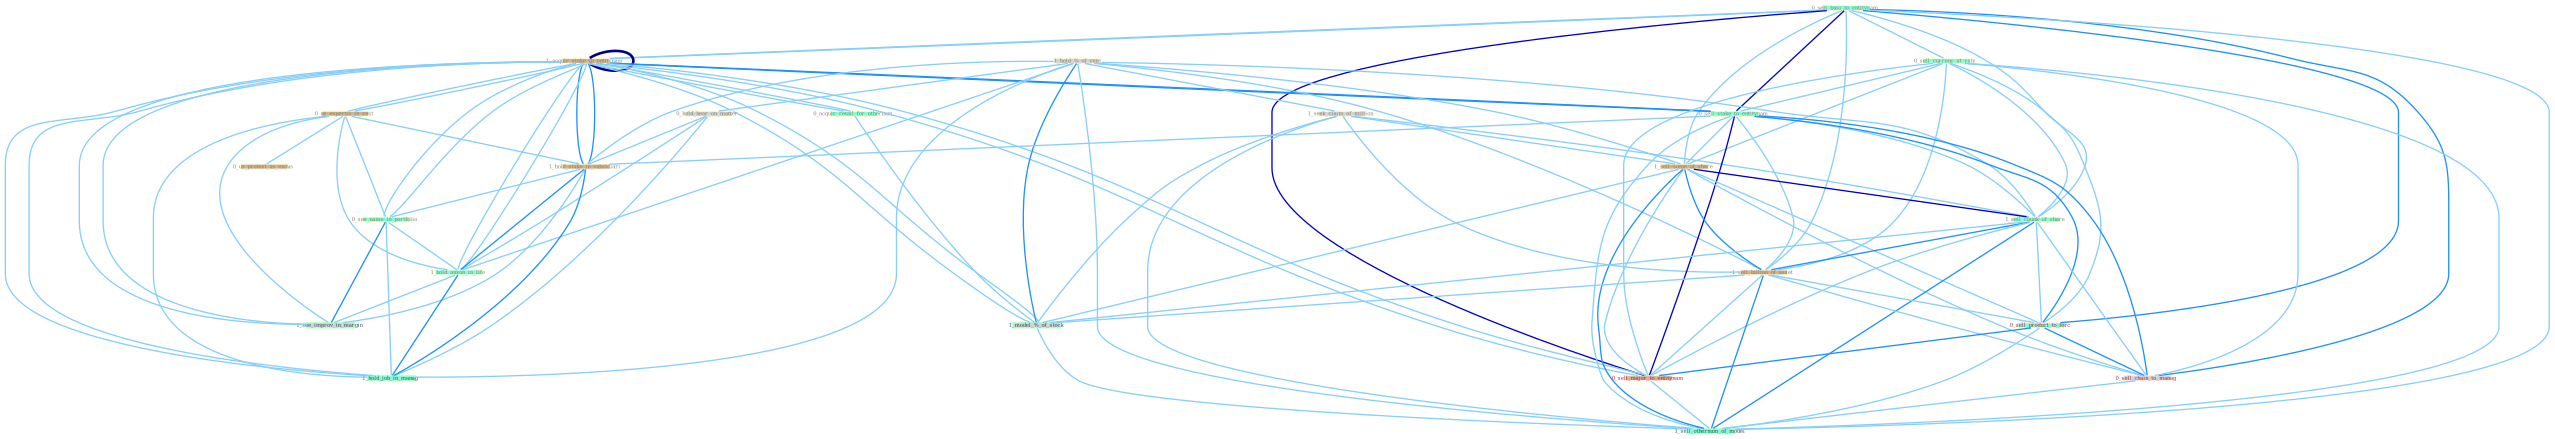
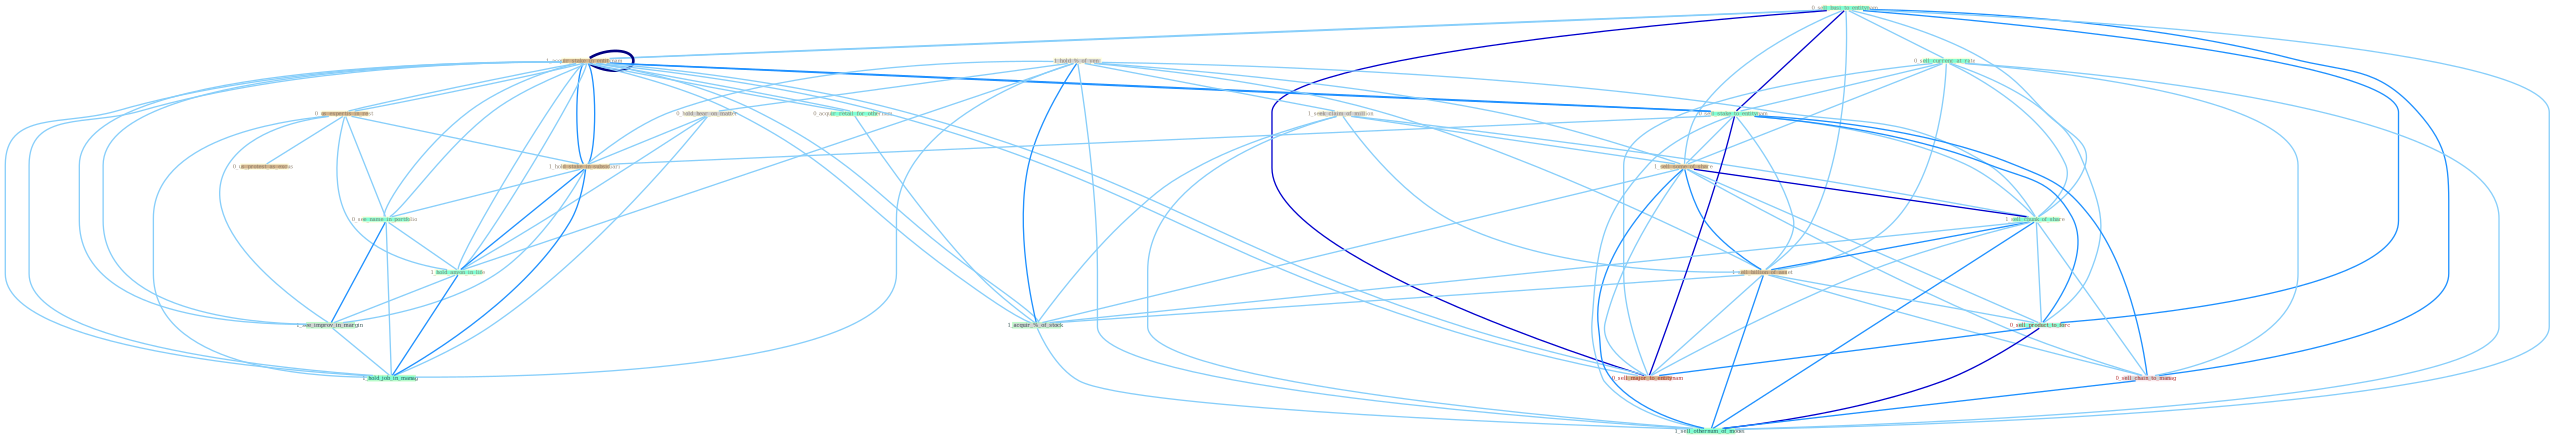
node "1_model_%_of_stock": label "1_model_%_of_stock" -> "1_acquir_%_of_stock"
edge "1_see_improv_in_margin" -- "1_hold_job_in_manag": added
edge "0_sell_product_to_forc" -- "0_sell_chain_to_manag": removed
edge "0_sell_product_to_forc" -- "1_sell_othernum_of_model": color #87cefa -> #0000cd
edge "0_sell_major_to_entitynam" -- "1_sell_othernum_of_model": removed
edge "0_sell_chain_to_manag" -- "1_sell_othernum_of_model": color #87cefa -> #1e90ff
